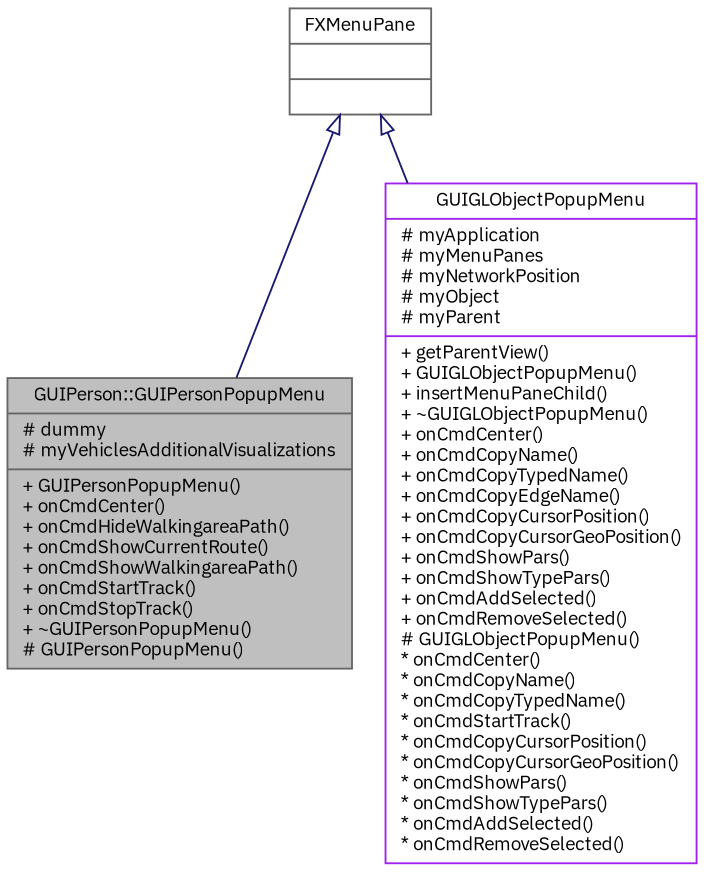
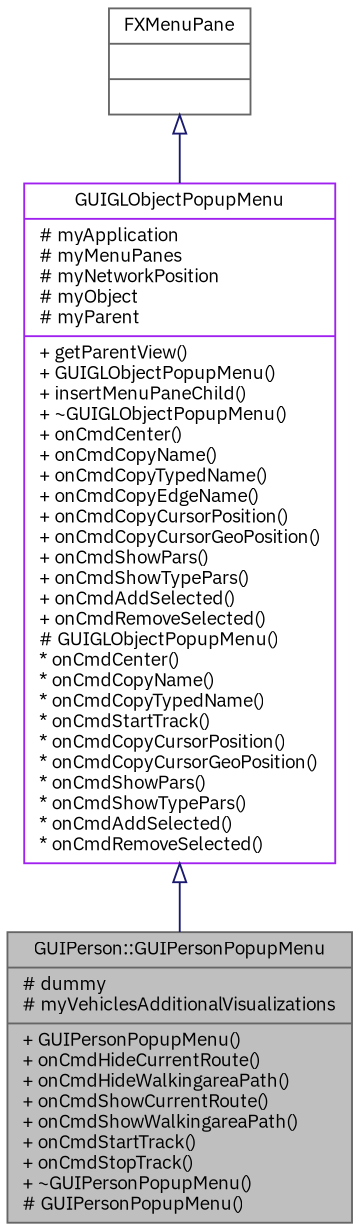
edge "GUIPerson::GUIPersonPopupMenu" -> "FXMenuPane": now "GUIPerson::GUIPersonPopupMenu" -> "GUIGLObjectPopupMenu"
node "GUIPerson::GUIPersonPopupMenu": text "+ onCmdCenter()" -> "+ onCmdHideCurrentRoute()"
